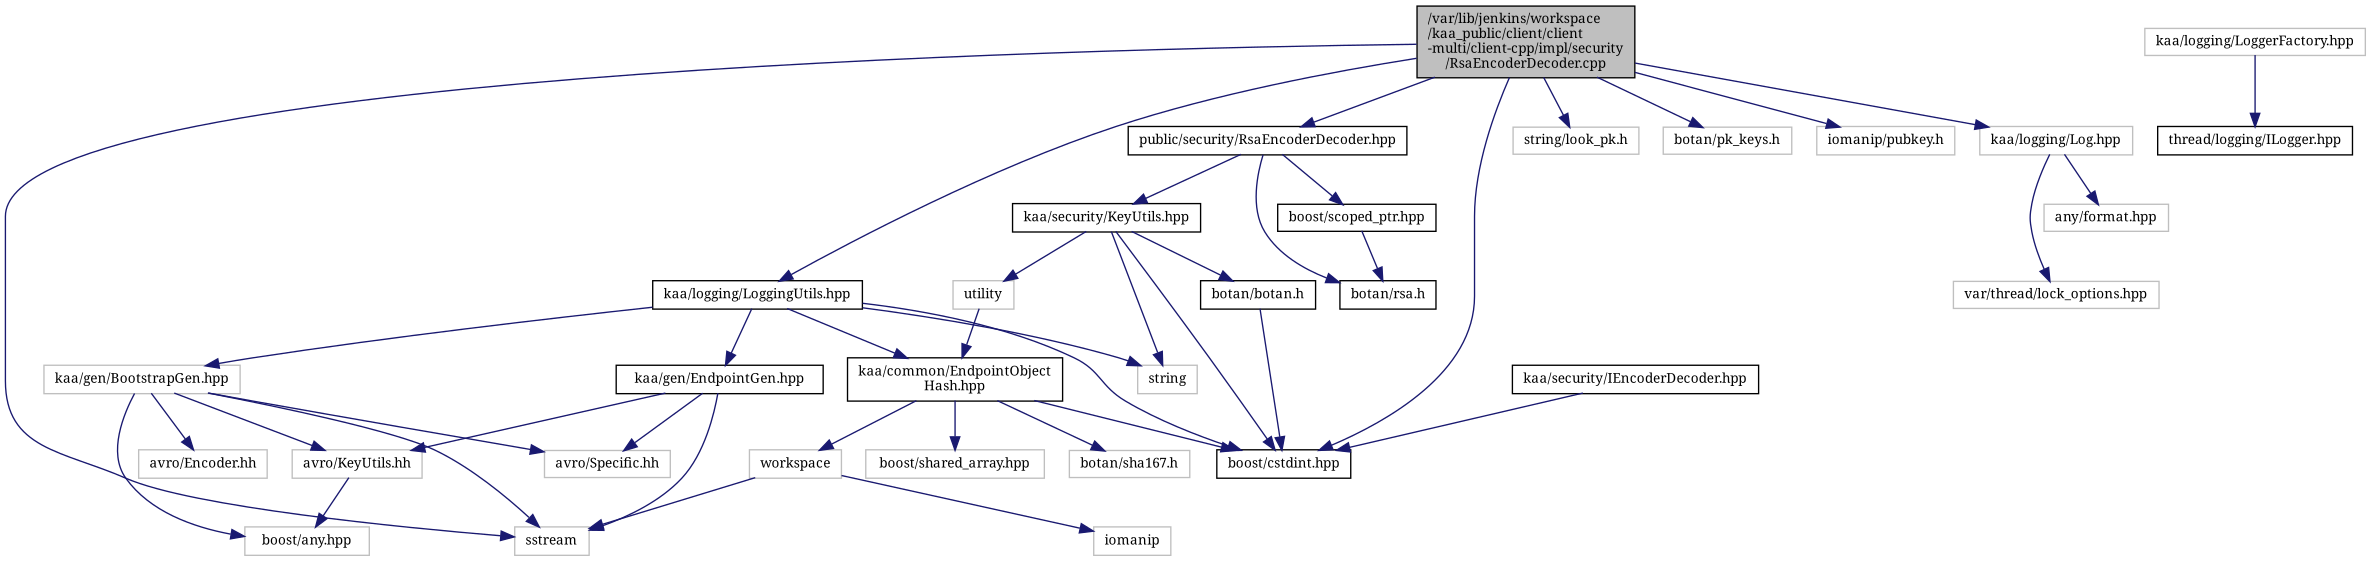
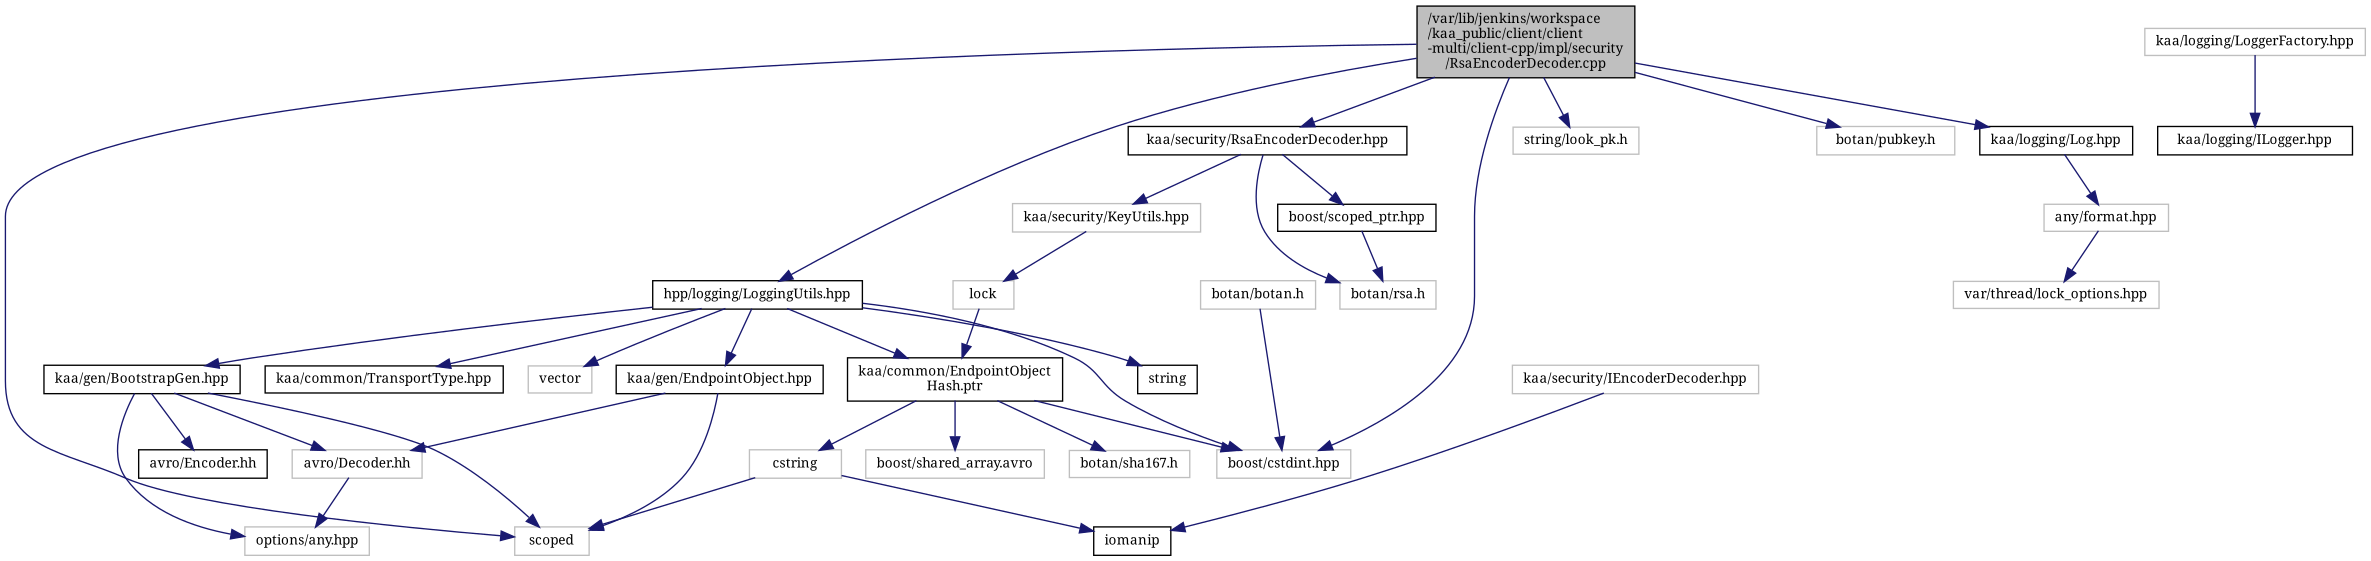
node "public/security/RsaEncoderDecoder.hpp": label "public/security/RsaEncoderDecoder.hpp" -> "kaa/security/RsaEncoderDecoder.hpp"
node "botan/pk_keys.h": removed
node "iomanip/pubkey.h": label "iomanip/pubkey.h" -> "botan/pubkey.h"
node "kaa/logging/Log.hpp": color grey75 -> black
node "thread/logging/ILogger.hpp": label "thread/logging/ILogger.hpp" -> "kaa/logging/ILogger.hpp"
edge "kaa/logging/Log.hpp" -> "var/thread/lock_options.hpp": now "any/format.hpp" -> "var/thread/lock_options.hpp"
node "kaa/security/KeyUtils.hpp": color black -> grey75
edge "kaa/security/KeyUtils.hpp" -> "botan/botan.h": removed
edge "kaa/security/KeyUtils.hpp" -> "string": removed
node "kaa/logging/LoggingUtils.hpp": label "kaa/logging/LoggingUtils.hpp" -> "hpp/logging/LoggingUtils.hpp"
node "utility": label "utility" -> "lock"
node "botan/botan.h": color black -> grey75
node "botan/rsa.h": color black -> grey75
edge "kaa/security/KeyUtils.hpp" -> "boost/cstdint.hpp": removed
node "kaa/gen/BootstrapGen.hpp": color grey75 -> black
node "kaa/common/TransportType.hpp": added
node "vector": added
node "kaa/gen/EndpointGen.hpp": label "kaa/gen/EndpointGen.hpp" -> "kaa/gen/EndpointObject.hpp"
node "kaa/common/EndpointObject Hash.hpp": label "kaa/common/EndpointObject Hash.hpp" -> "kaa/common/EndpointObject Hash.ptr"
node "string": color grey75 -> black
node "kaa/security/IEncoderDecoder.hpp": color black -> grey75
edge "kaa/security/IEncoderDecoder.hpp" -> "boost/cstdint.hpp": now "kaa/security/IEncoderDecoder.hpp" -> "iomanip"
node "avro/Encoder.hh": color grey75 -> black
node "avro/KeyUtils.hh": label "avro/KeyUtils.hh" -> "avro/Decoder.hh"
node "avro/Specific.hh": removed
node "workspace": label "workspace" -> "cstring"
node "boost/shared_array.hpp": label "boost/shared_array.hpp" -> "boost/shared_array.avro"
node "boost/cstdint.hpp": color black -> grey75
node "boost/any.hpp": label "boost/any.hpp" -> "options/any.hpp"
node "sstream": label "sstream" -> "scoped"
node "iomanip": color grey75 -> black
